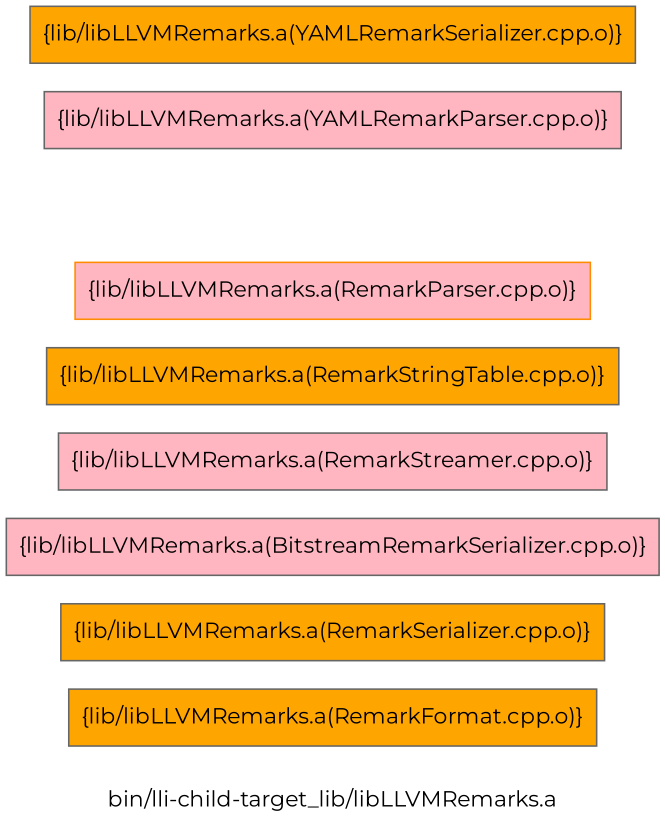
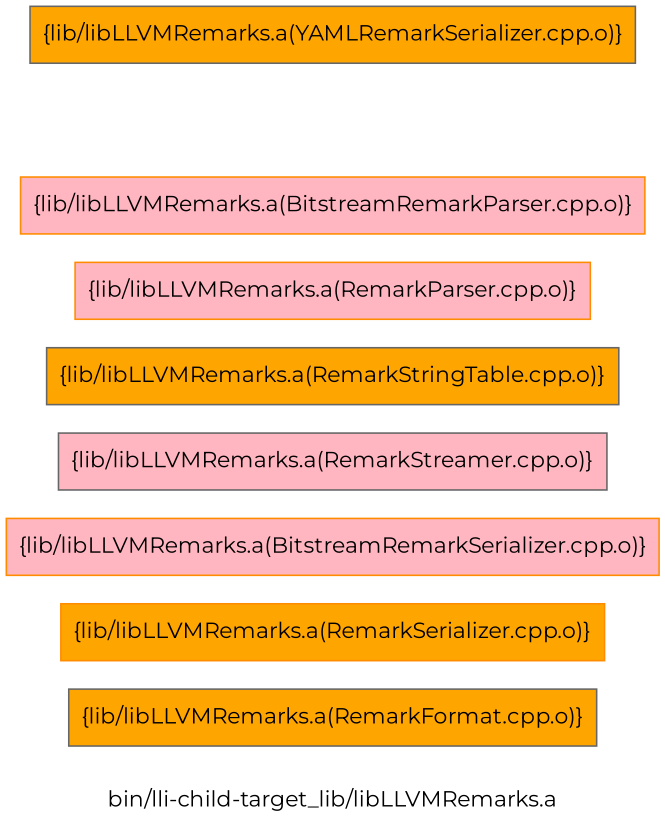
node "{lib/libLLVMRemarks.a(YAMLRemarkParser.cpp.o)}": removed
node "{lib/libLLVMRemarks.a(BitstreamRemarkParser.cpp.o)}": added
node "{lib/libLLVMRemarks.a(BitstreamRemarkSerializer.cpp.o)}": color gray40 -> darkorange
node "{lib/libLLVMRemarks.a(RemarkSerializer.cpp.o)}": color gray40 -> darkorange
